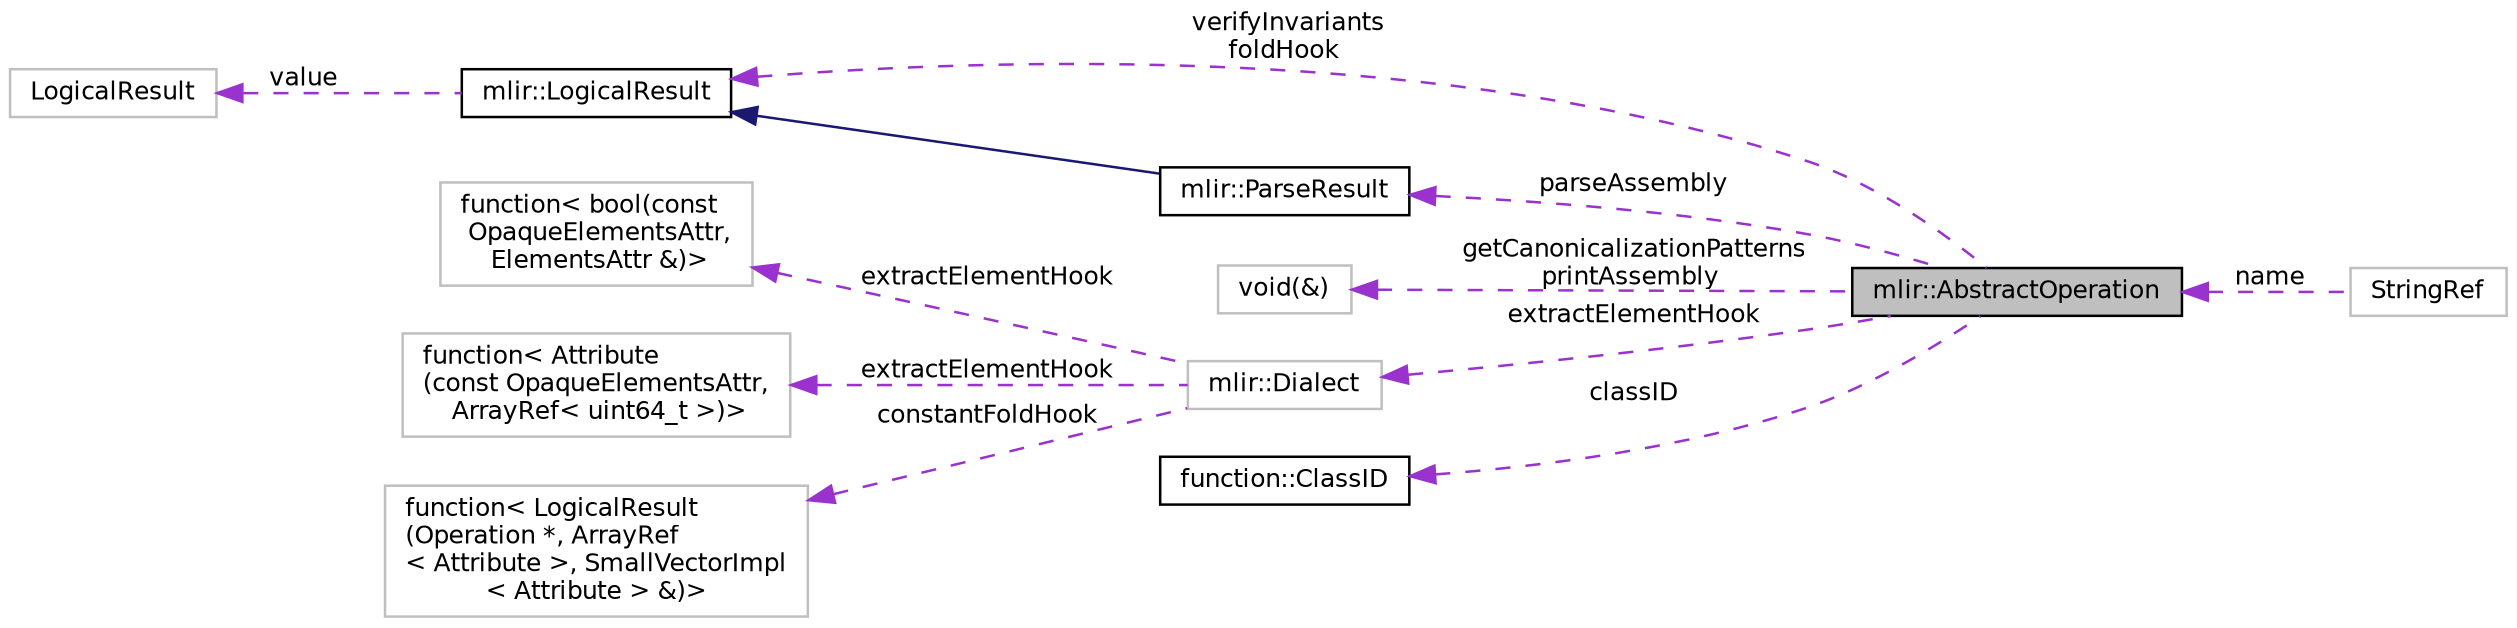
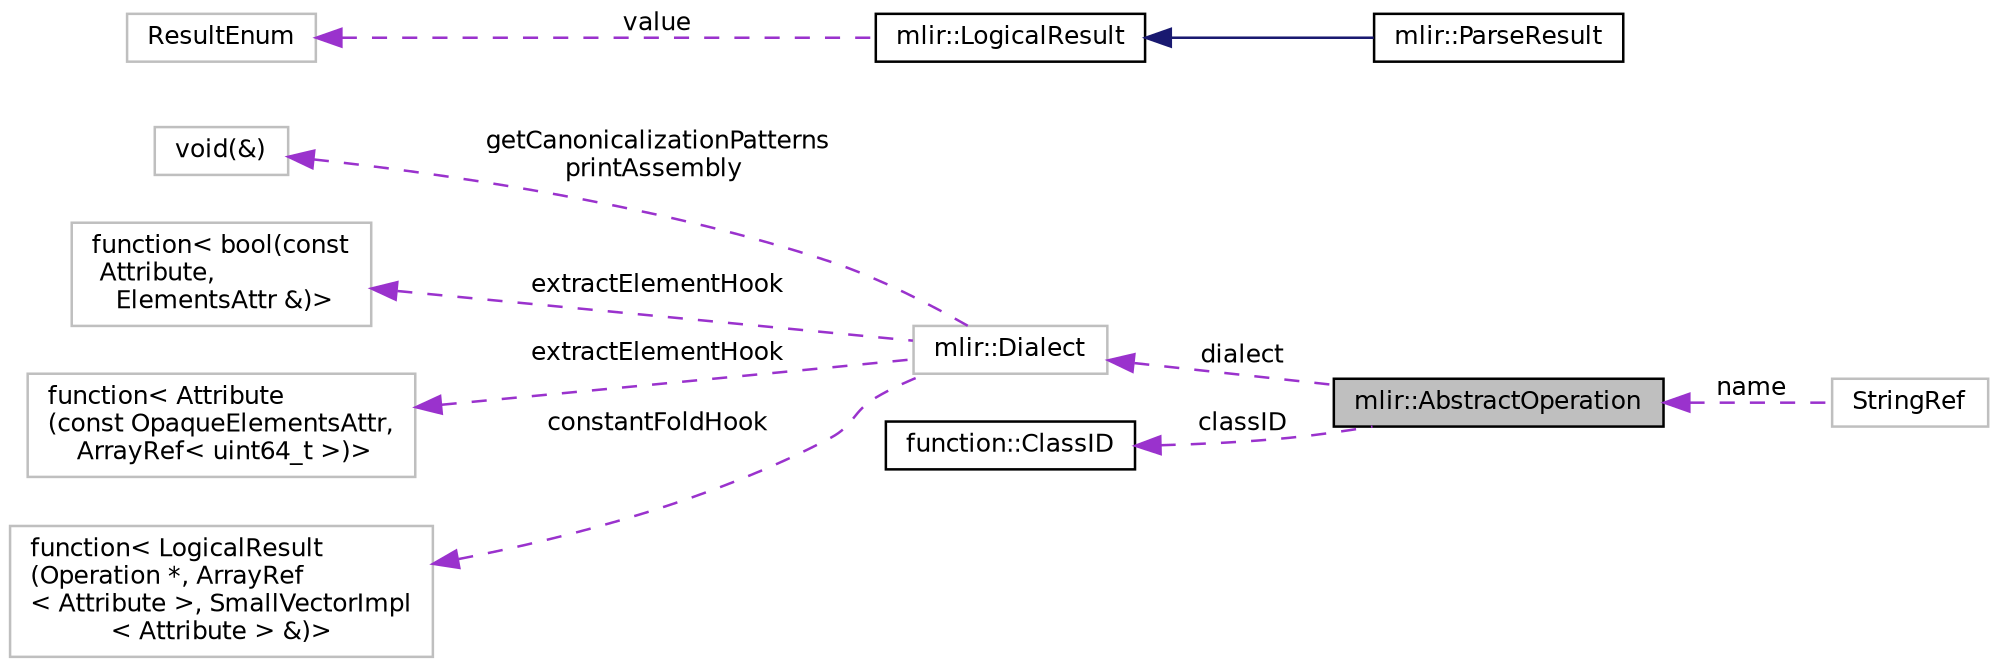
edge "mlir::AbstractOperation" -> "mlir::LogicalResult": removed, label "verifyInvariants foldHook"
node "LogicalResult": label "LogicalResult" -> "ResultEnum"
edge "mlir::AbstractOperation" -> "mlir::ParseResult": removed, label "parseAssembly"
node "function< bool(const OpaqueElementsAttr, ElementsAttr &)>": label "function< bool(const OpaqueElementsAttr, ElementsAttr &)>" -> "function< bool(const Attribute, ElementsAttr &)>"
edge "mlir::AbstractOperation" -> "void(&)": now "mlir::Dialect" -> "void(&)"
edge "mlir::AbstractOperation" -> "mlir::Dialect": label " extractElementHook" -> " dialect"
